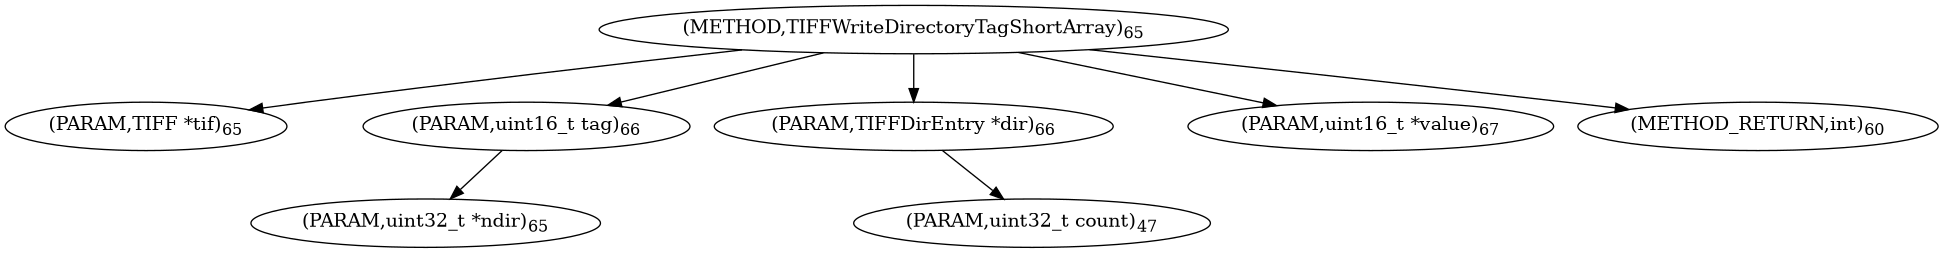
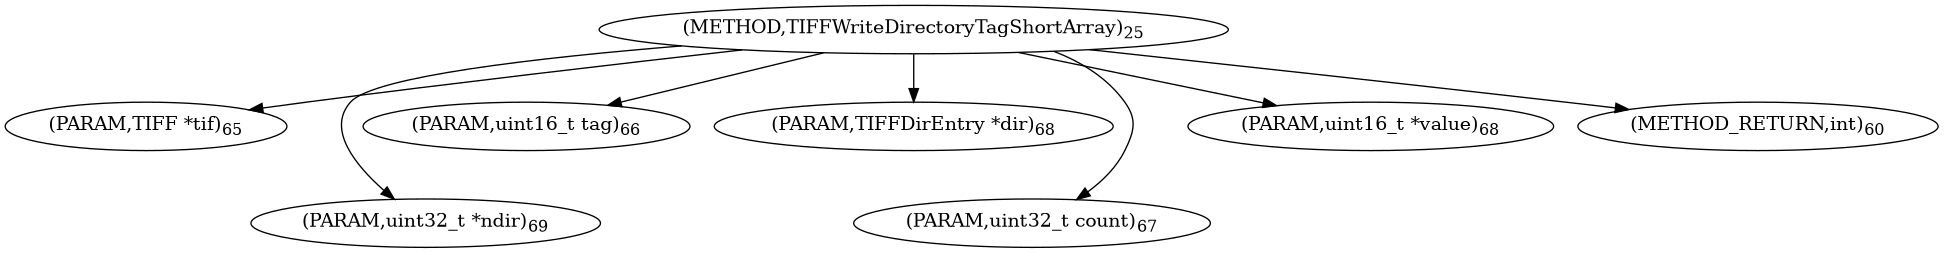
node "(METHOD,TIFFWriteDirectoryTagShortArray)": text "65" -> "25"
node "(PARAM,TIFFDirEntry *dir)": text "66" -> "68"
node "(PARAM,uint16_t *value)": text "67" -> "68"
edge "(PARAM,uint16_t tag)" -> "(PARAM,uint32_t *ndir)": now "(METHOD,TIFFWriteDirectoryTagShortArray)" -> "(PARAM,uint32_t *ndir)"
edge "(PARAM,TIFFDirEntry *dir)" -> "(PARAM,uint32_t count)": now "(METHOD,TIFFWriteDirectoryTagShortArray)" -> "(PARAM,uint32_t count)"
node "(PARAM,uint32_t *ndir)": text "65" -> "69"
node "(PARAM,uint32_t count)": text "47" -> "67"
